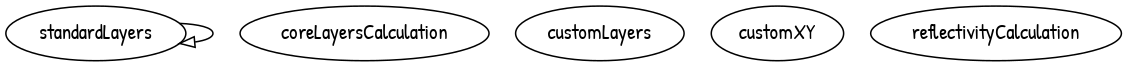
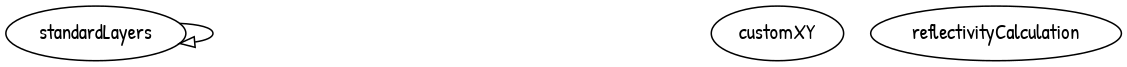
node "coreLayersCalculation": removed
node "customLayers": removed
